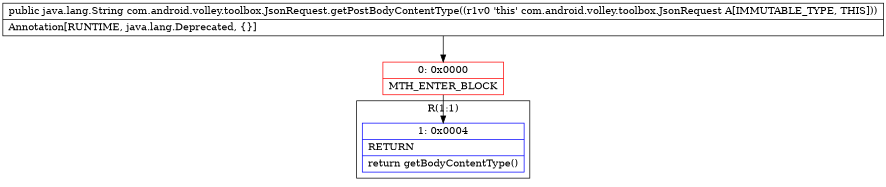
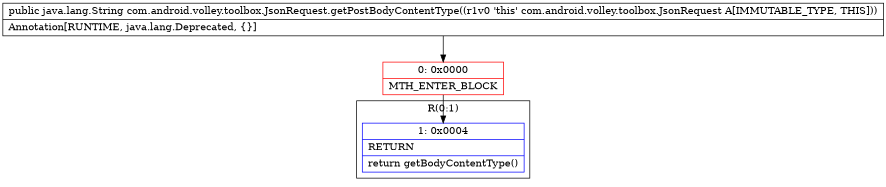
cluster "R(1:1)": label "R(1:1)" -> "R(0:1)"
